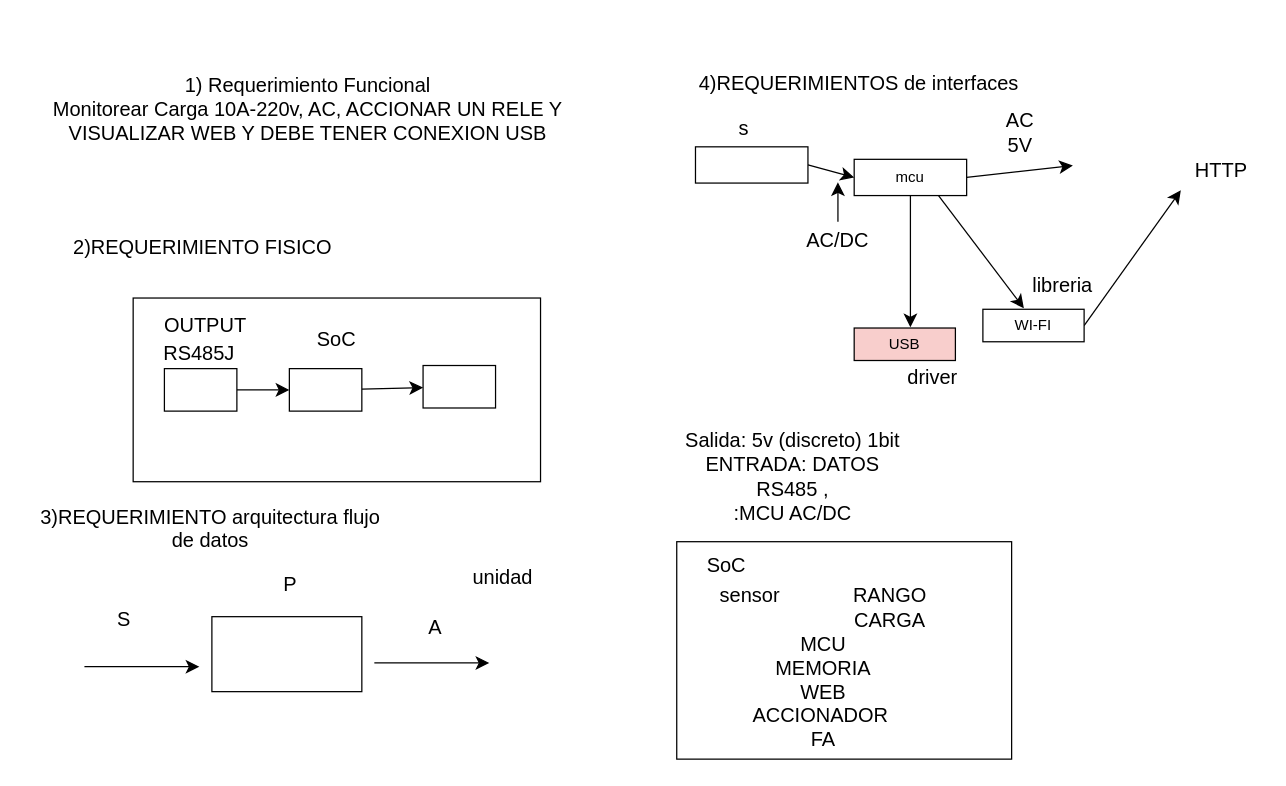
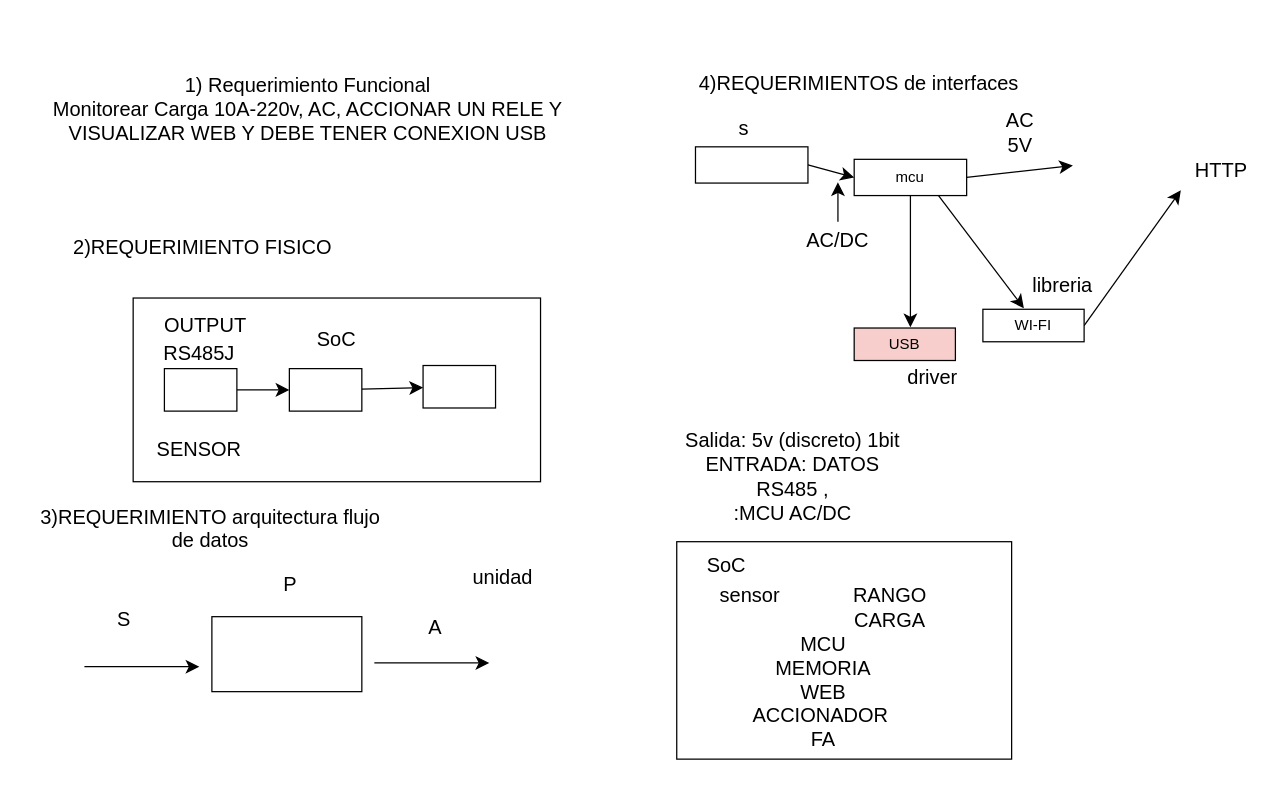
node "SENSOR": added
